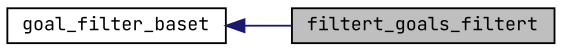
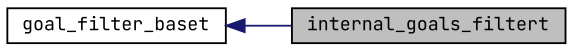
node "filtert_goals_filtert": label "filtert_goals_filtert" -> "internal_goals_filtert"
